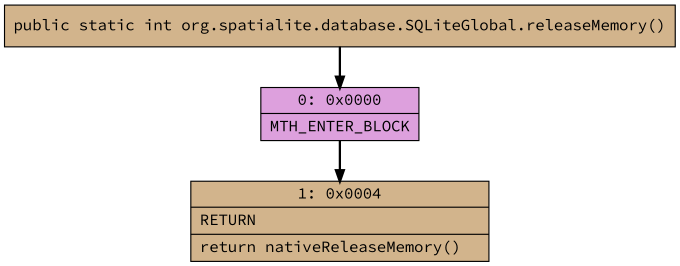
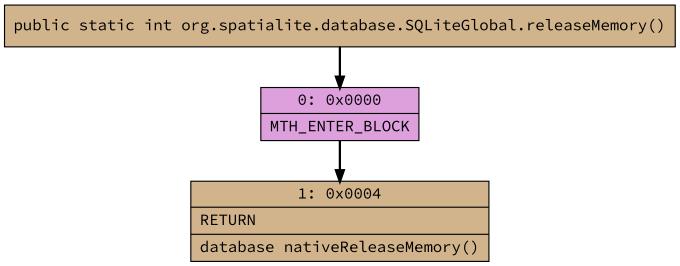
node "1: 0x0004": text "return nativeReleaseMemory()" -> "database nativeReleaseMemory()"
